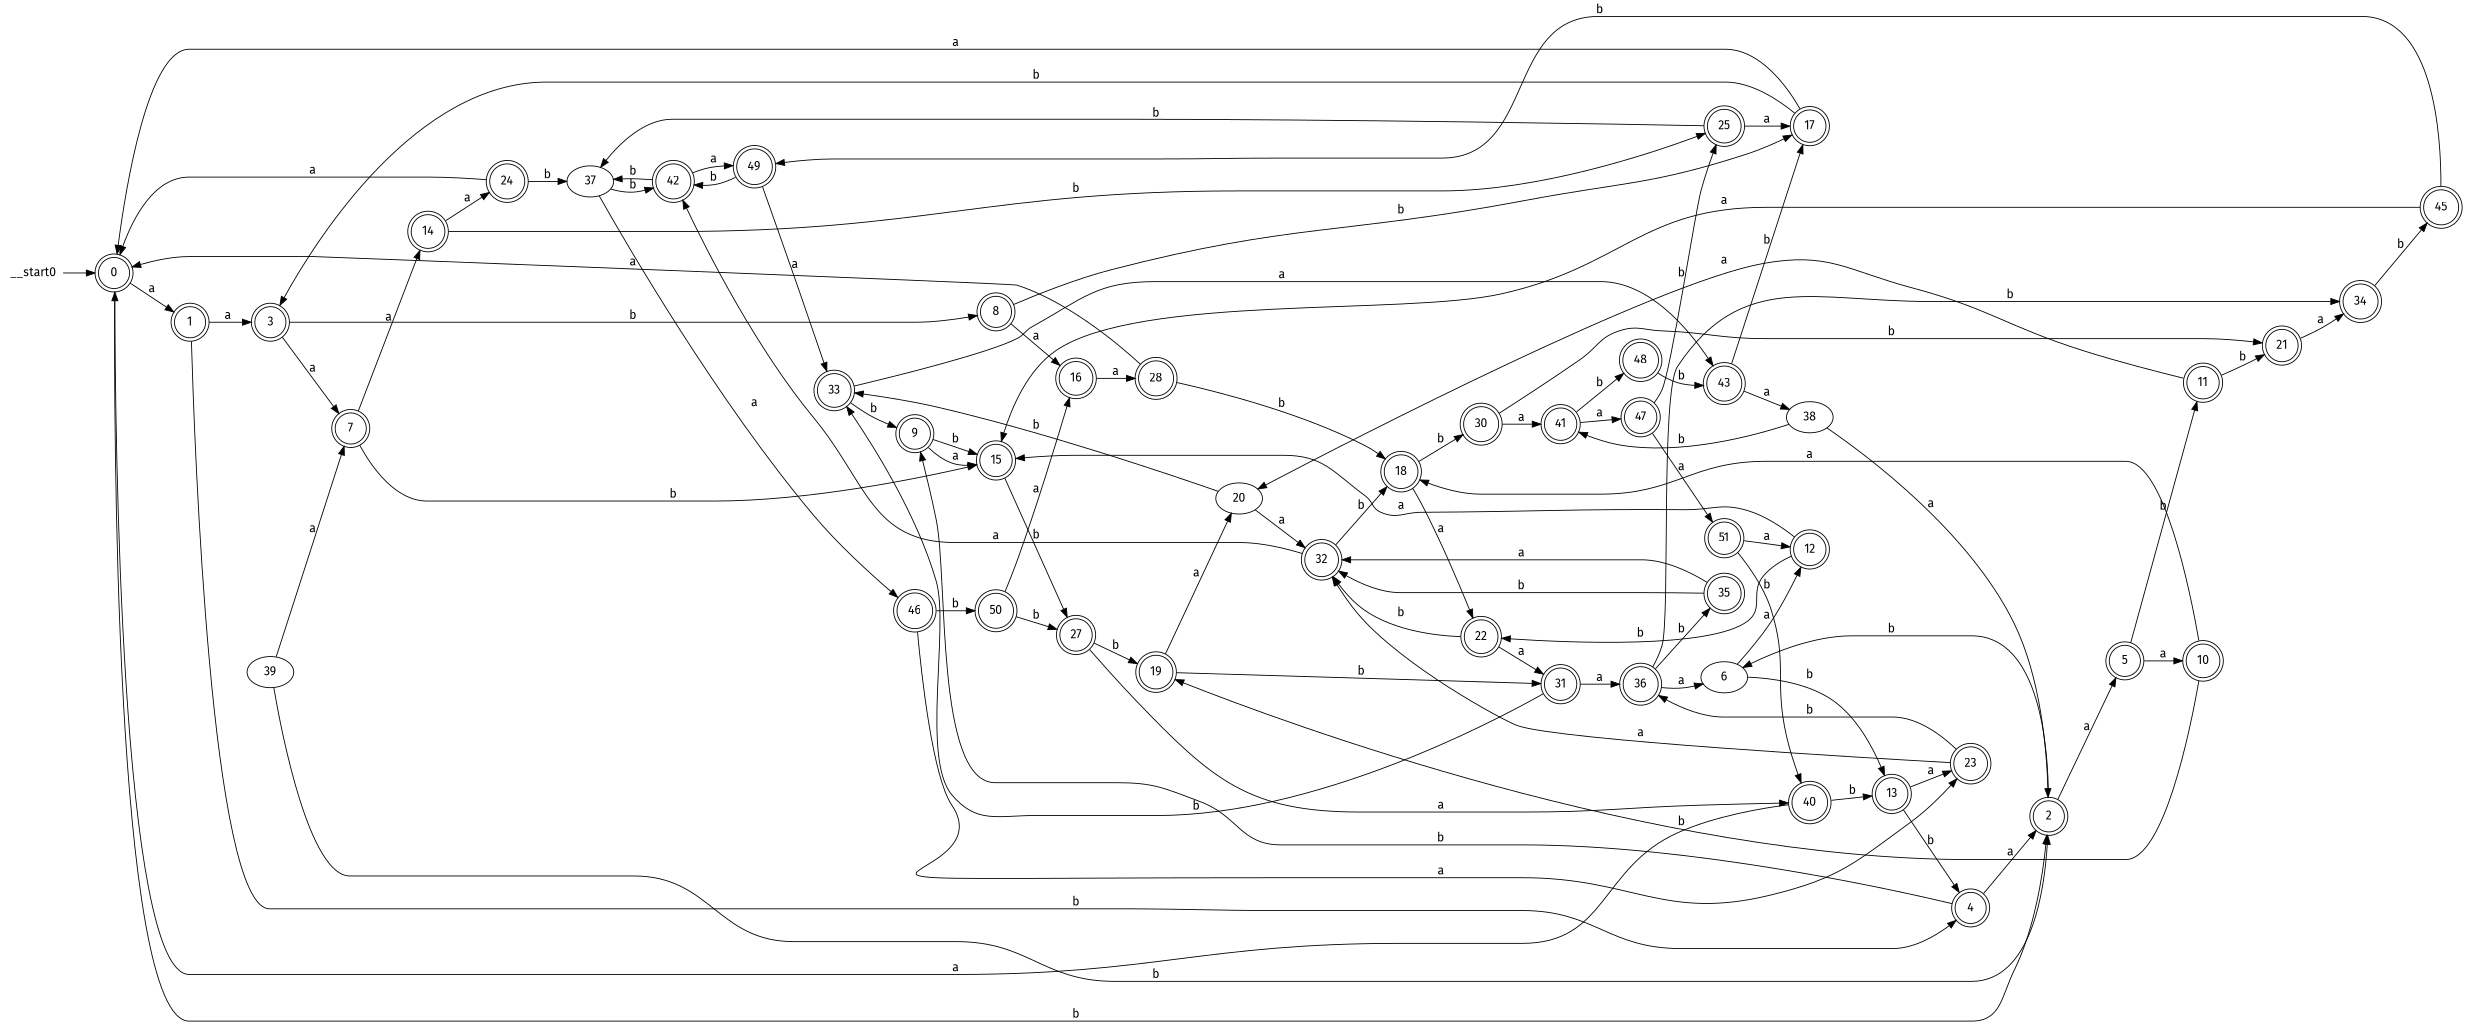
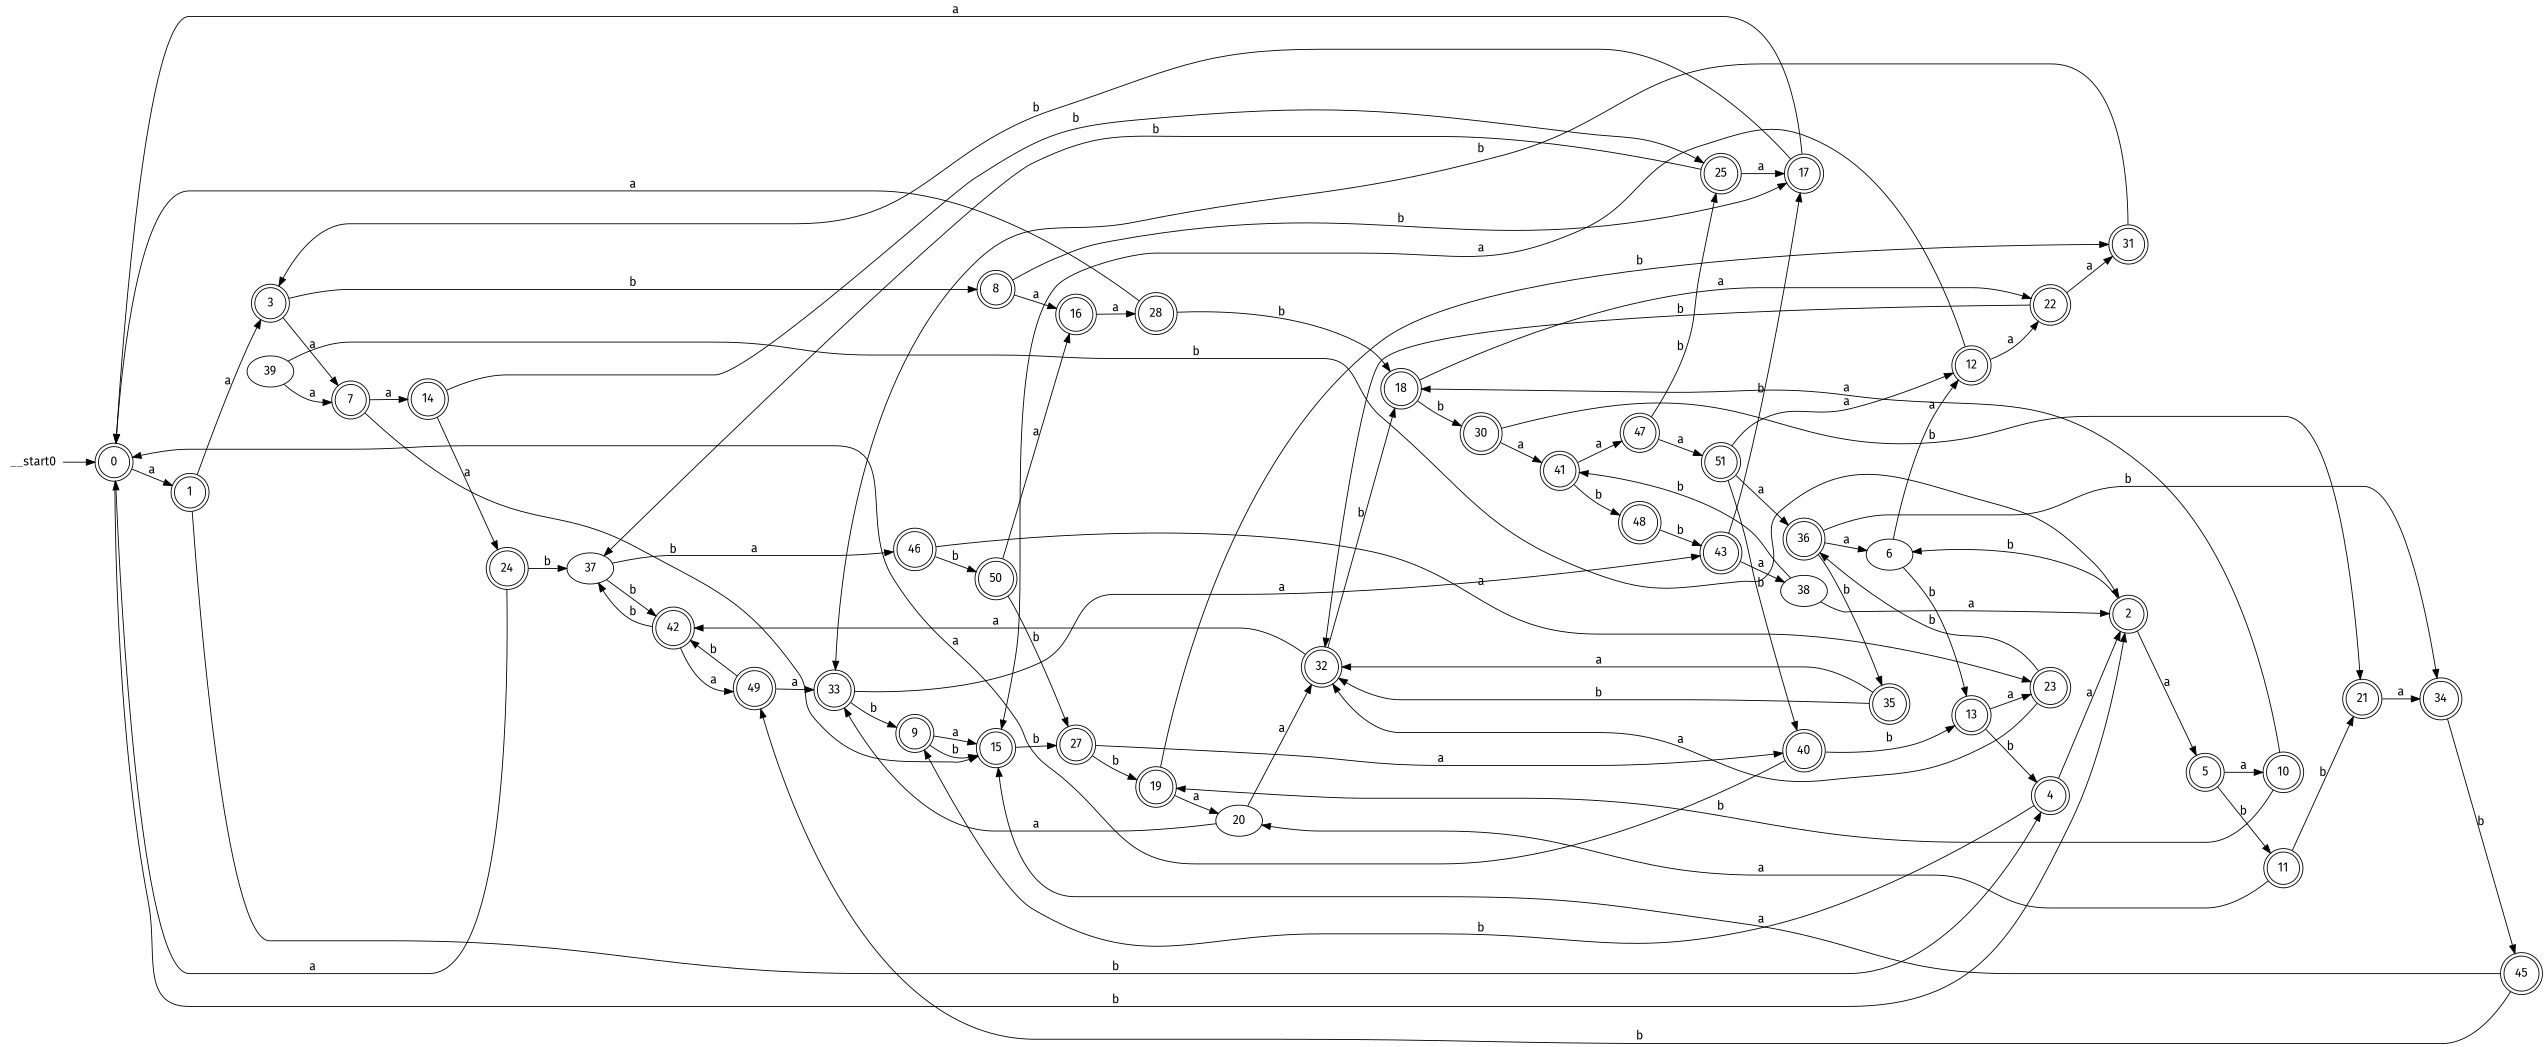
edge "20" -> "33": label "b" -> "a"
edge "12" -> "22": label "b" -> "a"
edge "31" -> "36": now "51" -> "36"
